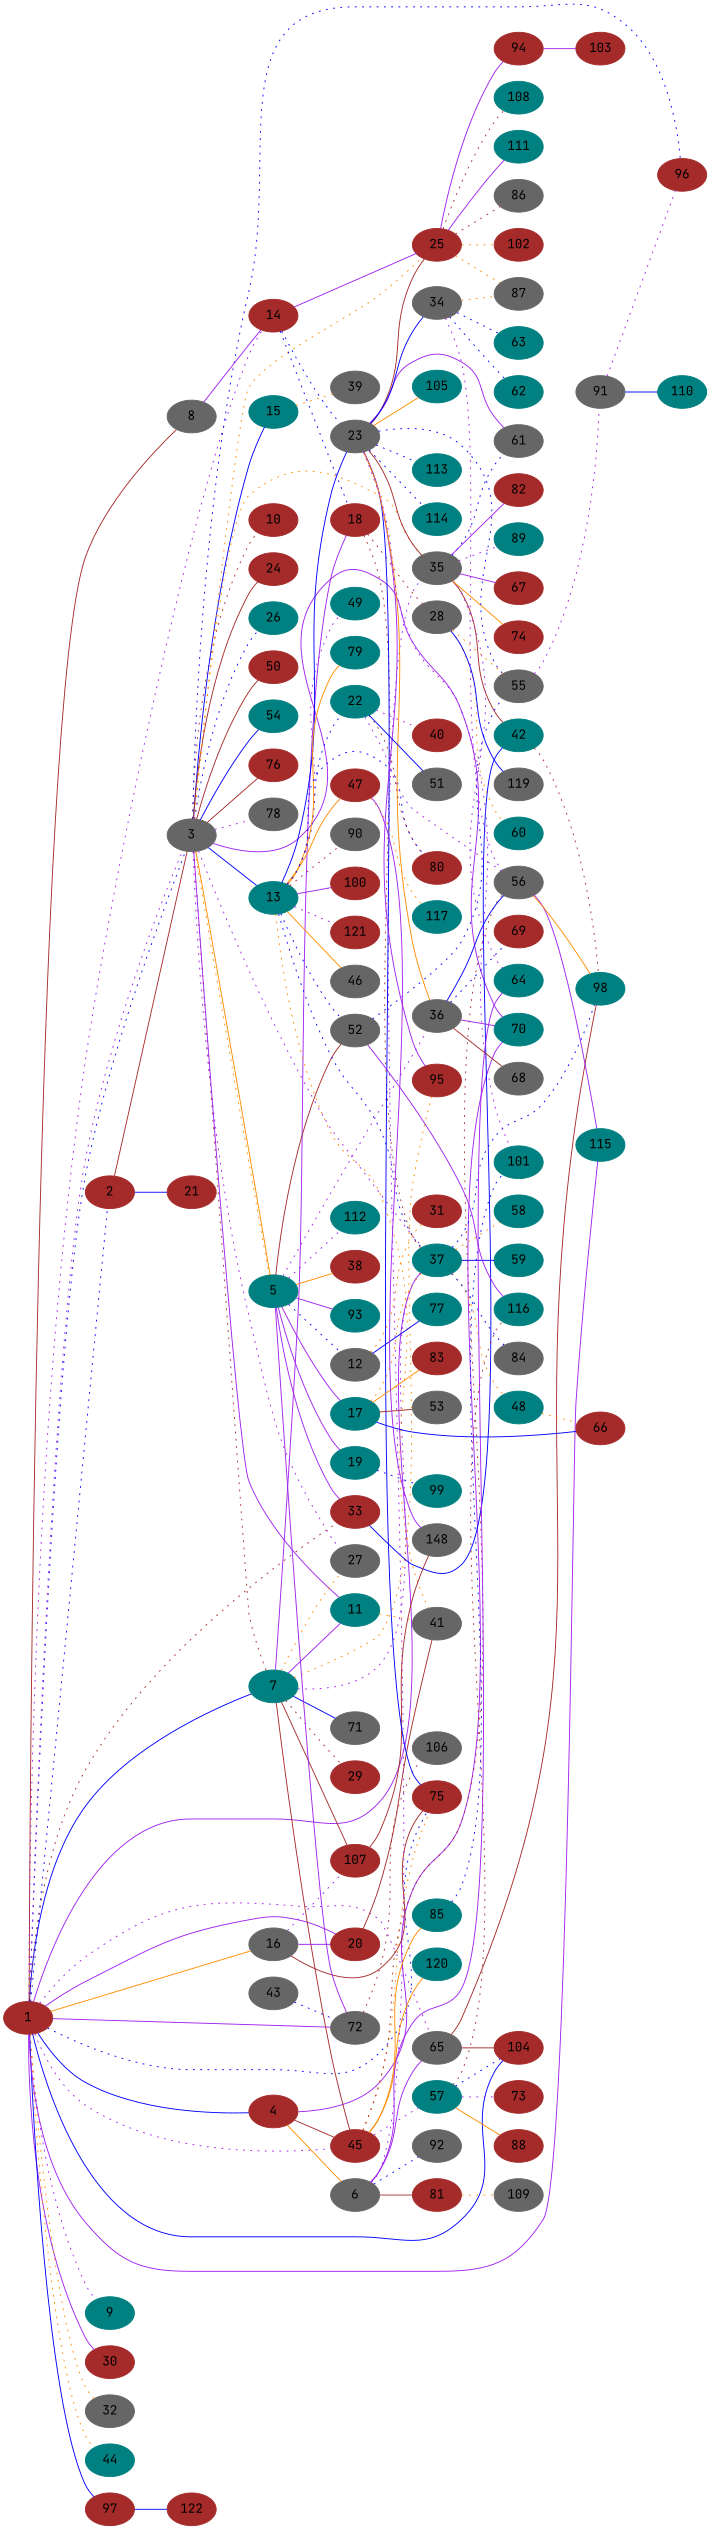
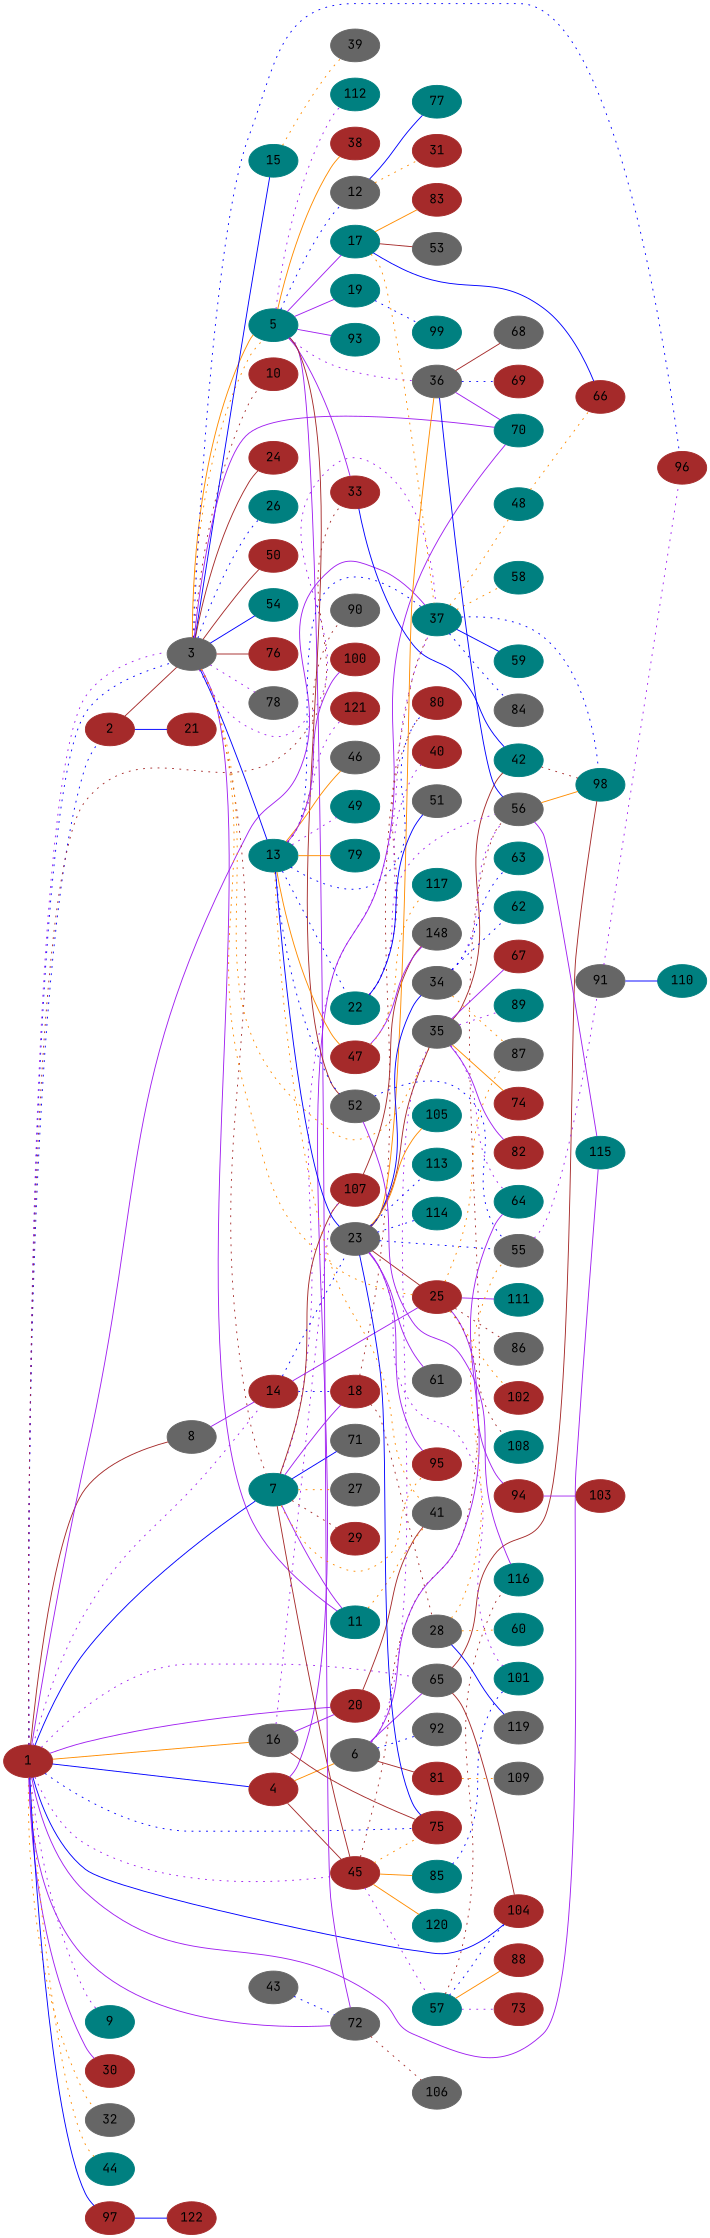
edge "61" -- "35": removed
edge "3" -- "27": removed
